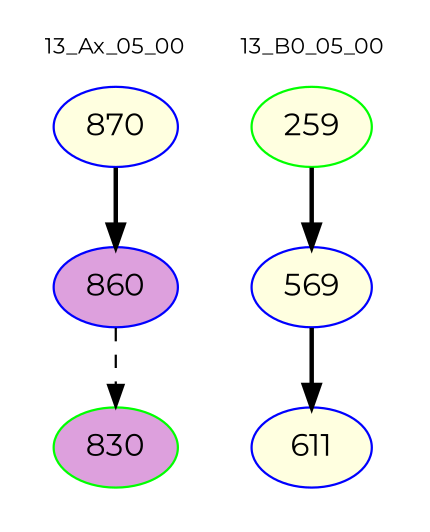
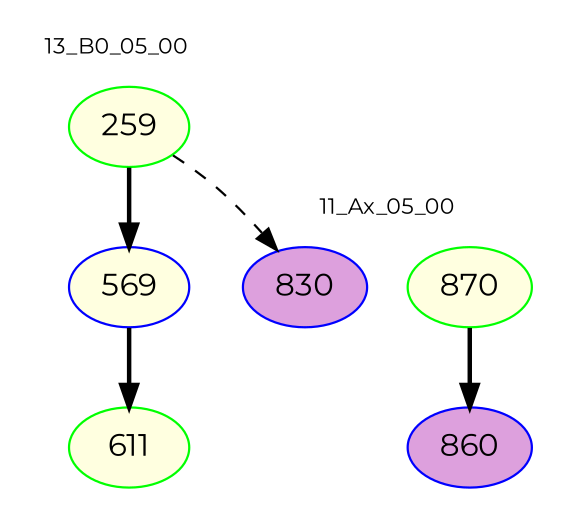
cluster "13_Ax_05_00": label "13_Ax_05_00" -> "11_Ax_05_00"
node "870": color blue -> green
edge "860" -> "830": now "259" -> "830"
node "830": color green -> blue
node "611": color blue -> green
